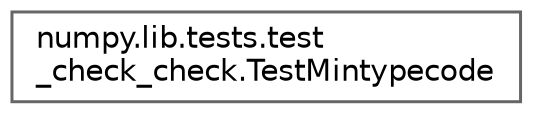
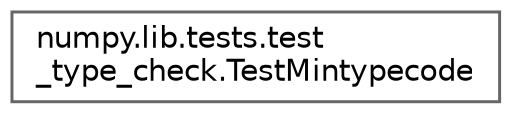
node "numpy.lib.tests.test _check_check.TestMintypecode": label "numpy.lib.tests.test _check_check.TestMintypecode" -> "numpy.lib.tests.test _type_check.TestMintypecode"
